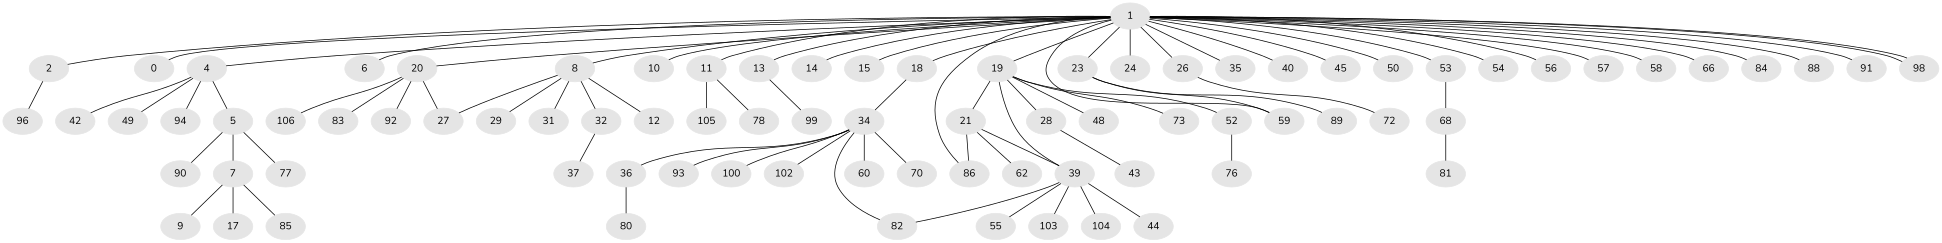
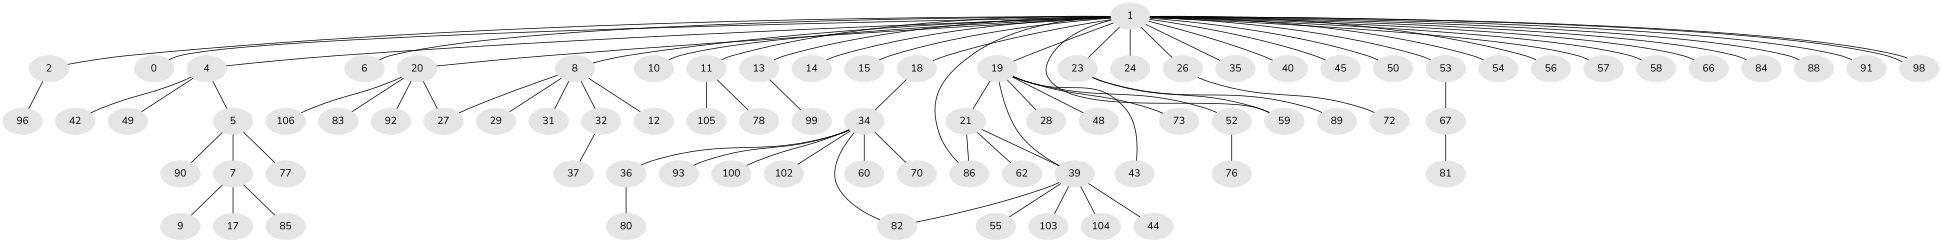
node "94": removed
node "68": label "68" -> "67"
edge "28" -- "43": now "19" -- "43"
